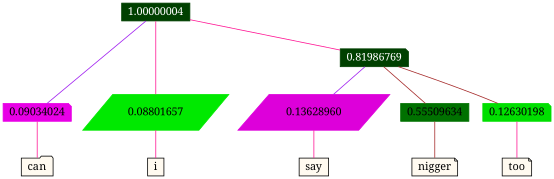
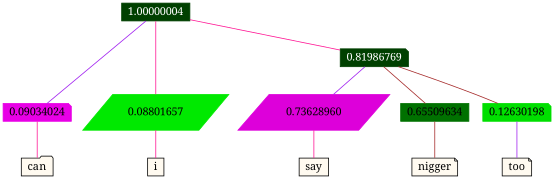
node "0.13628960": label "0.13628960" -> "0.73628960"
node "0.55509634": label "0.55509634" -> "0.65509634"
edge "0.12630198" -- "too": color deeppink -> purple
